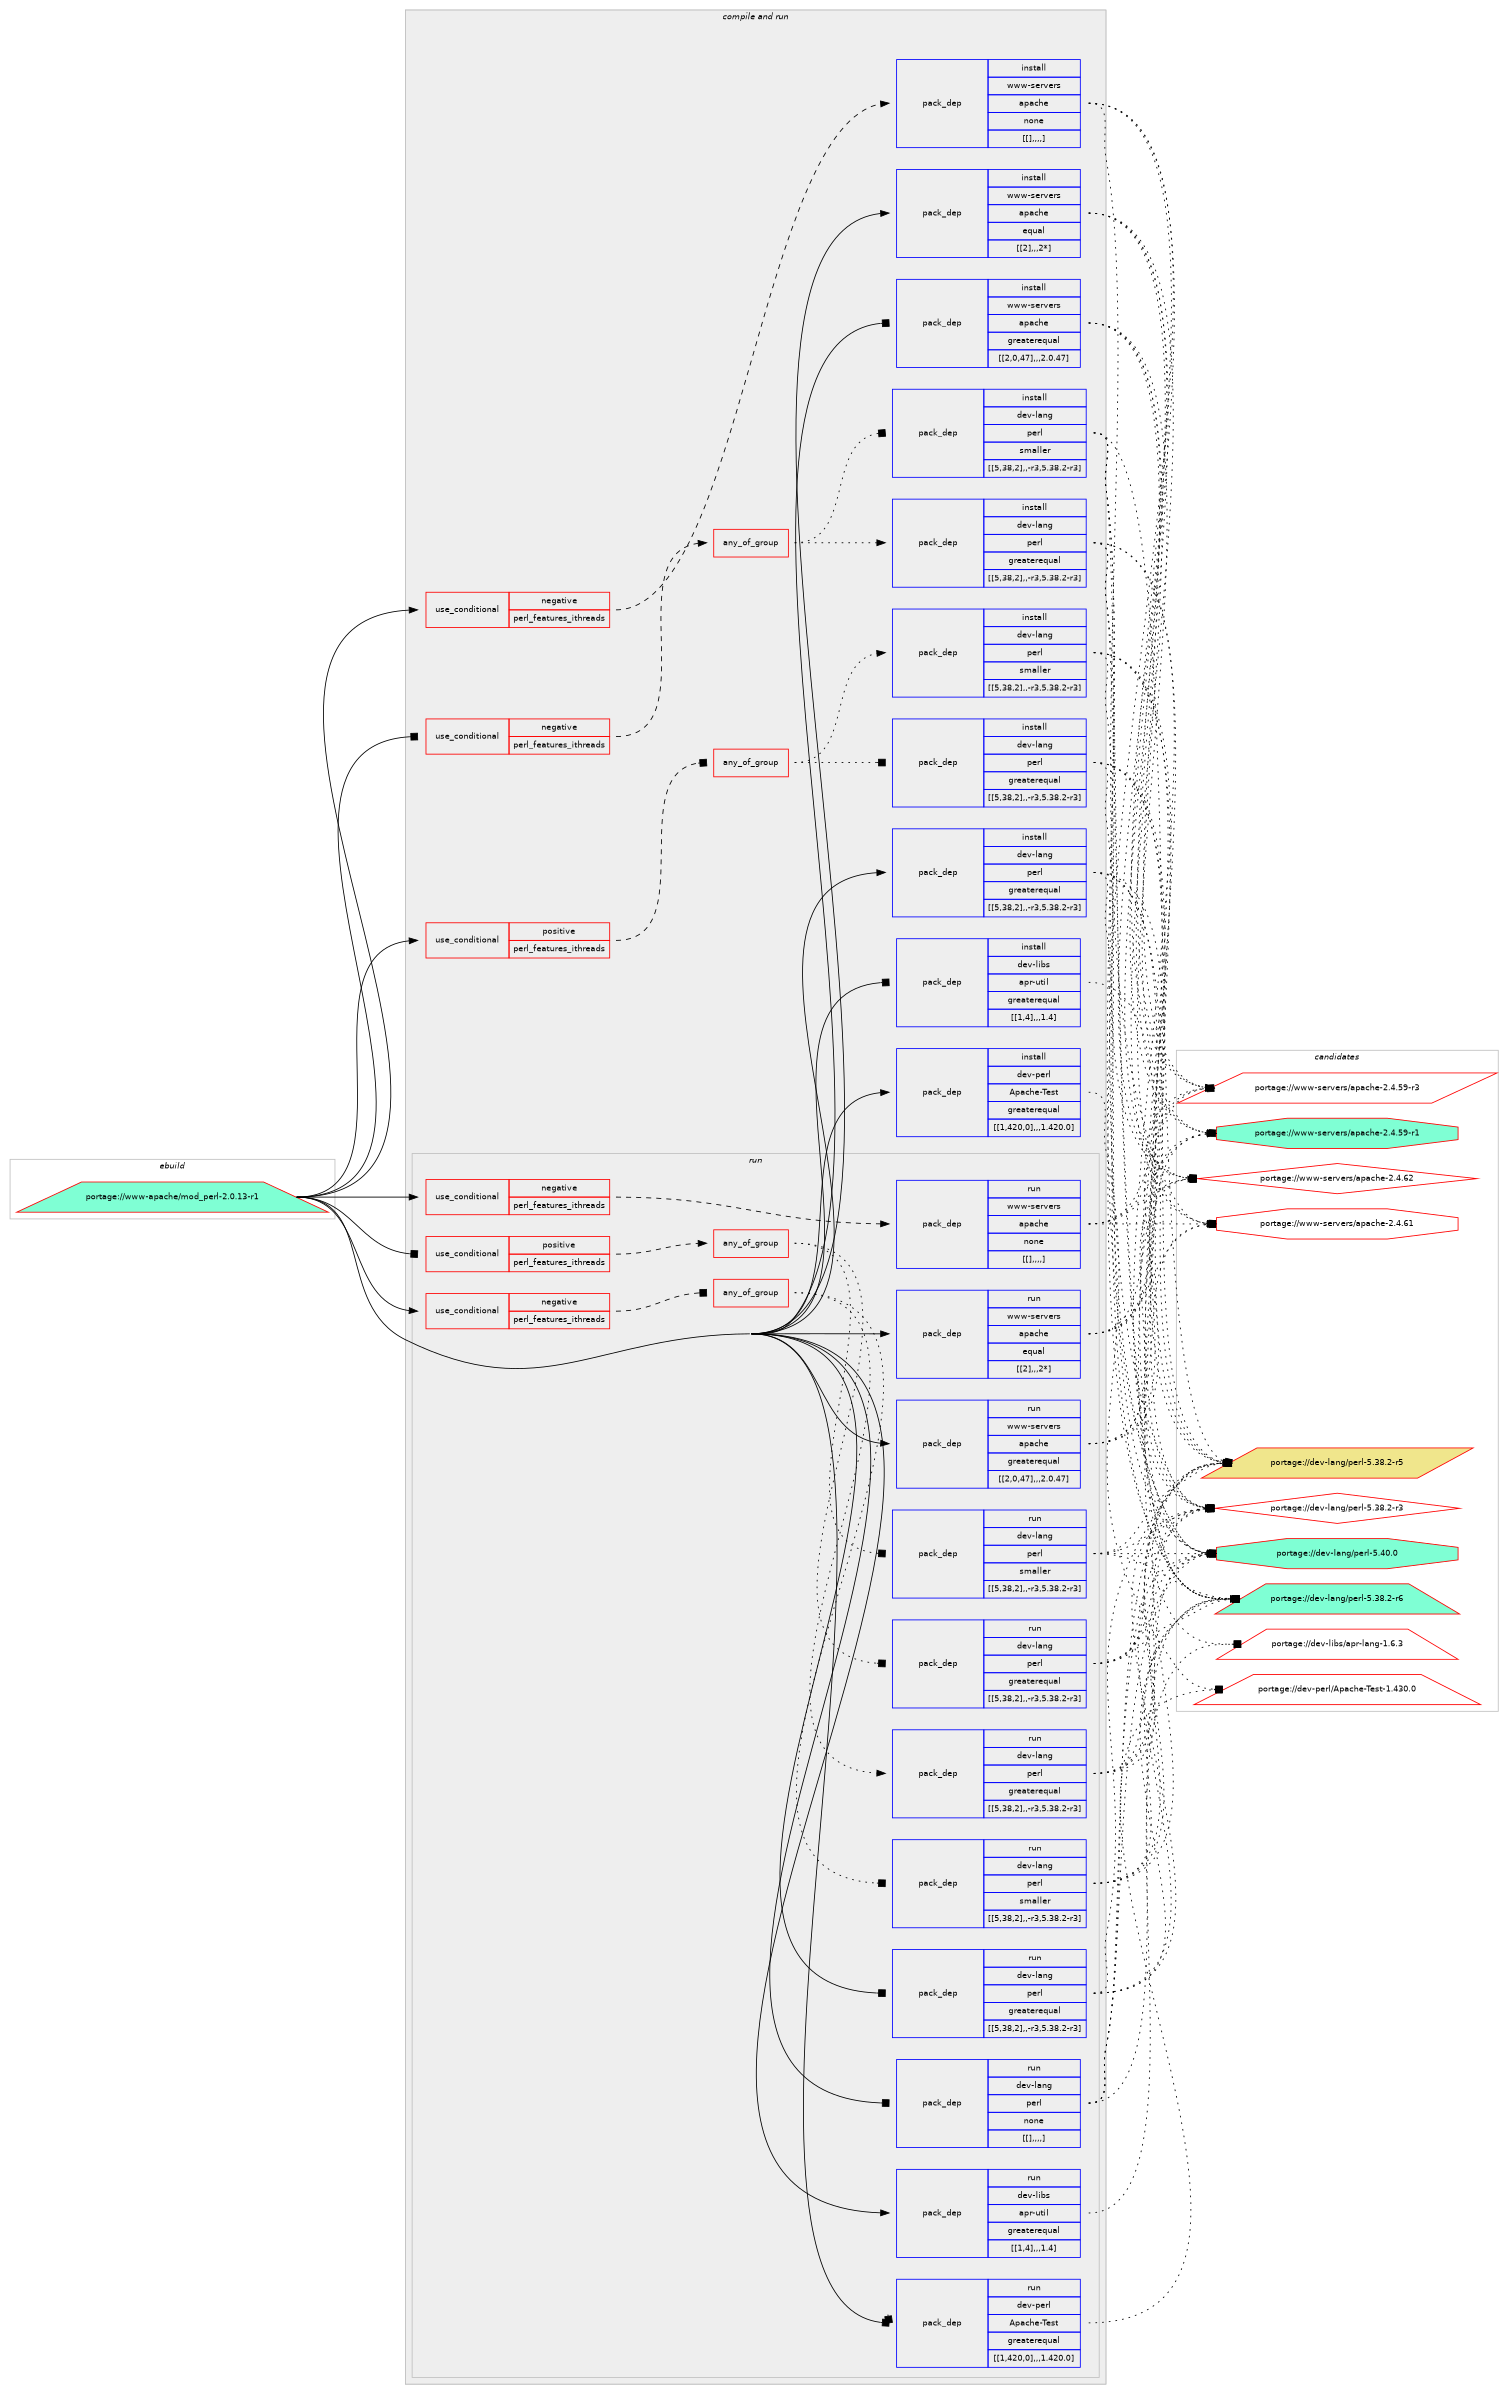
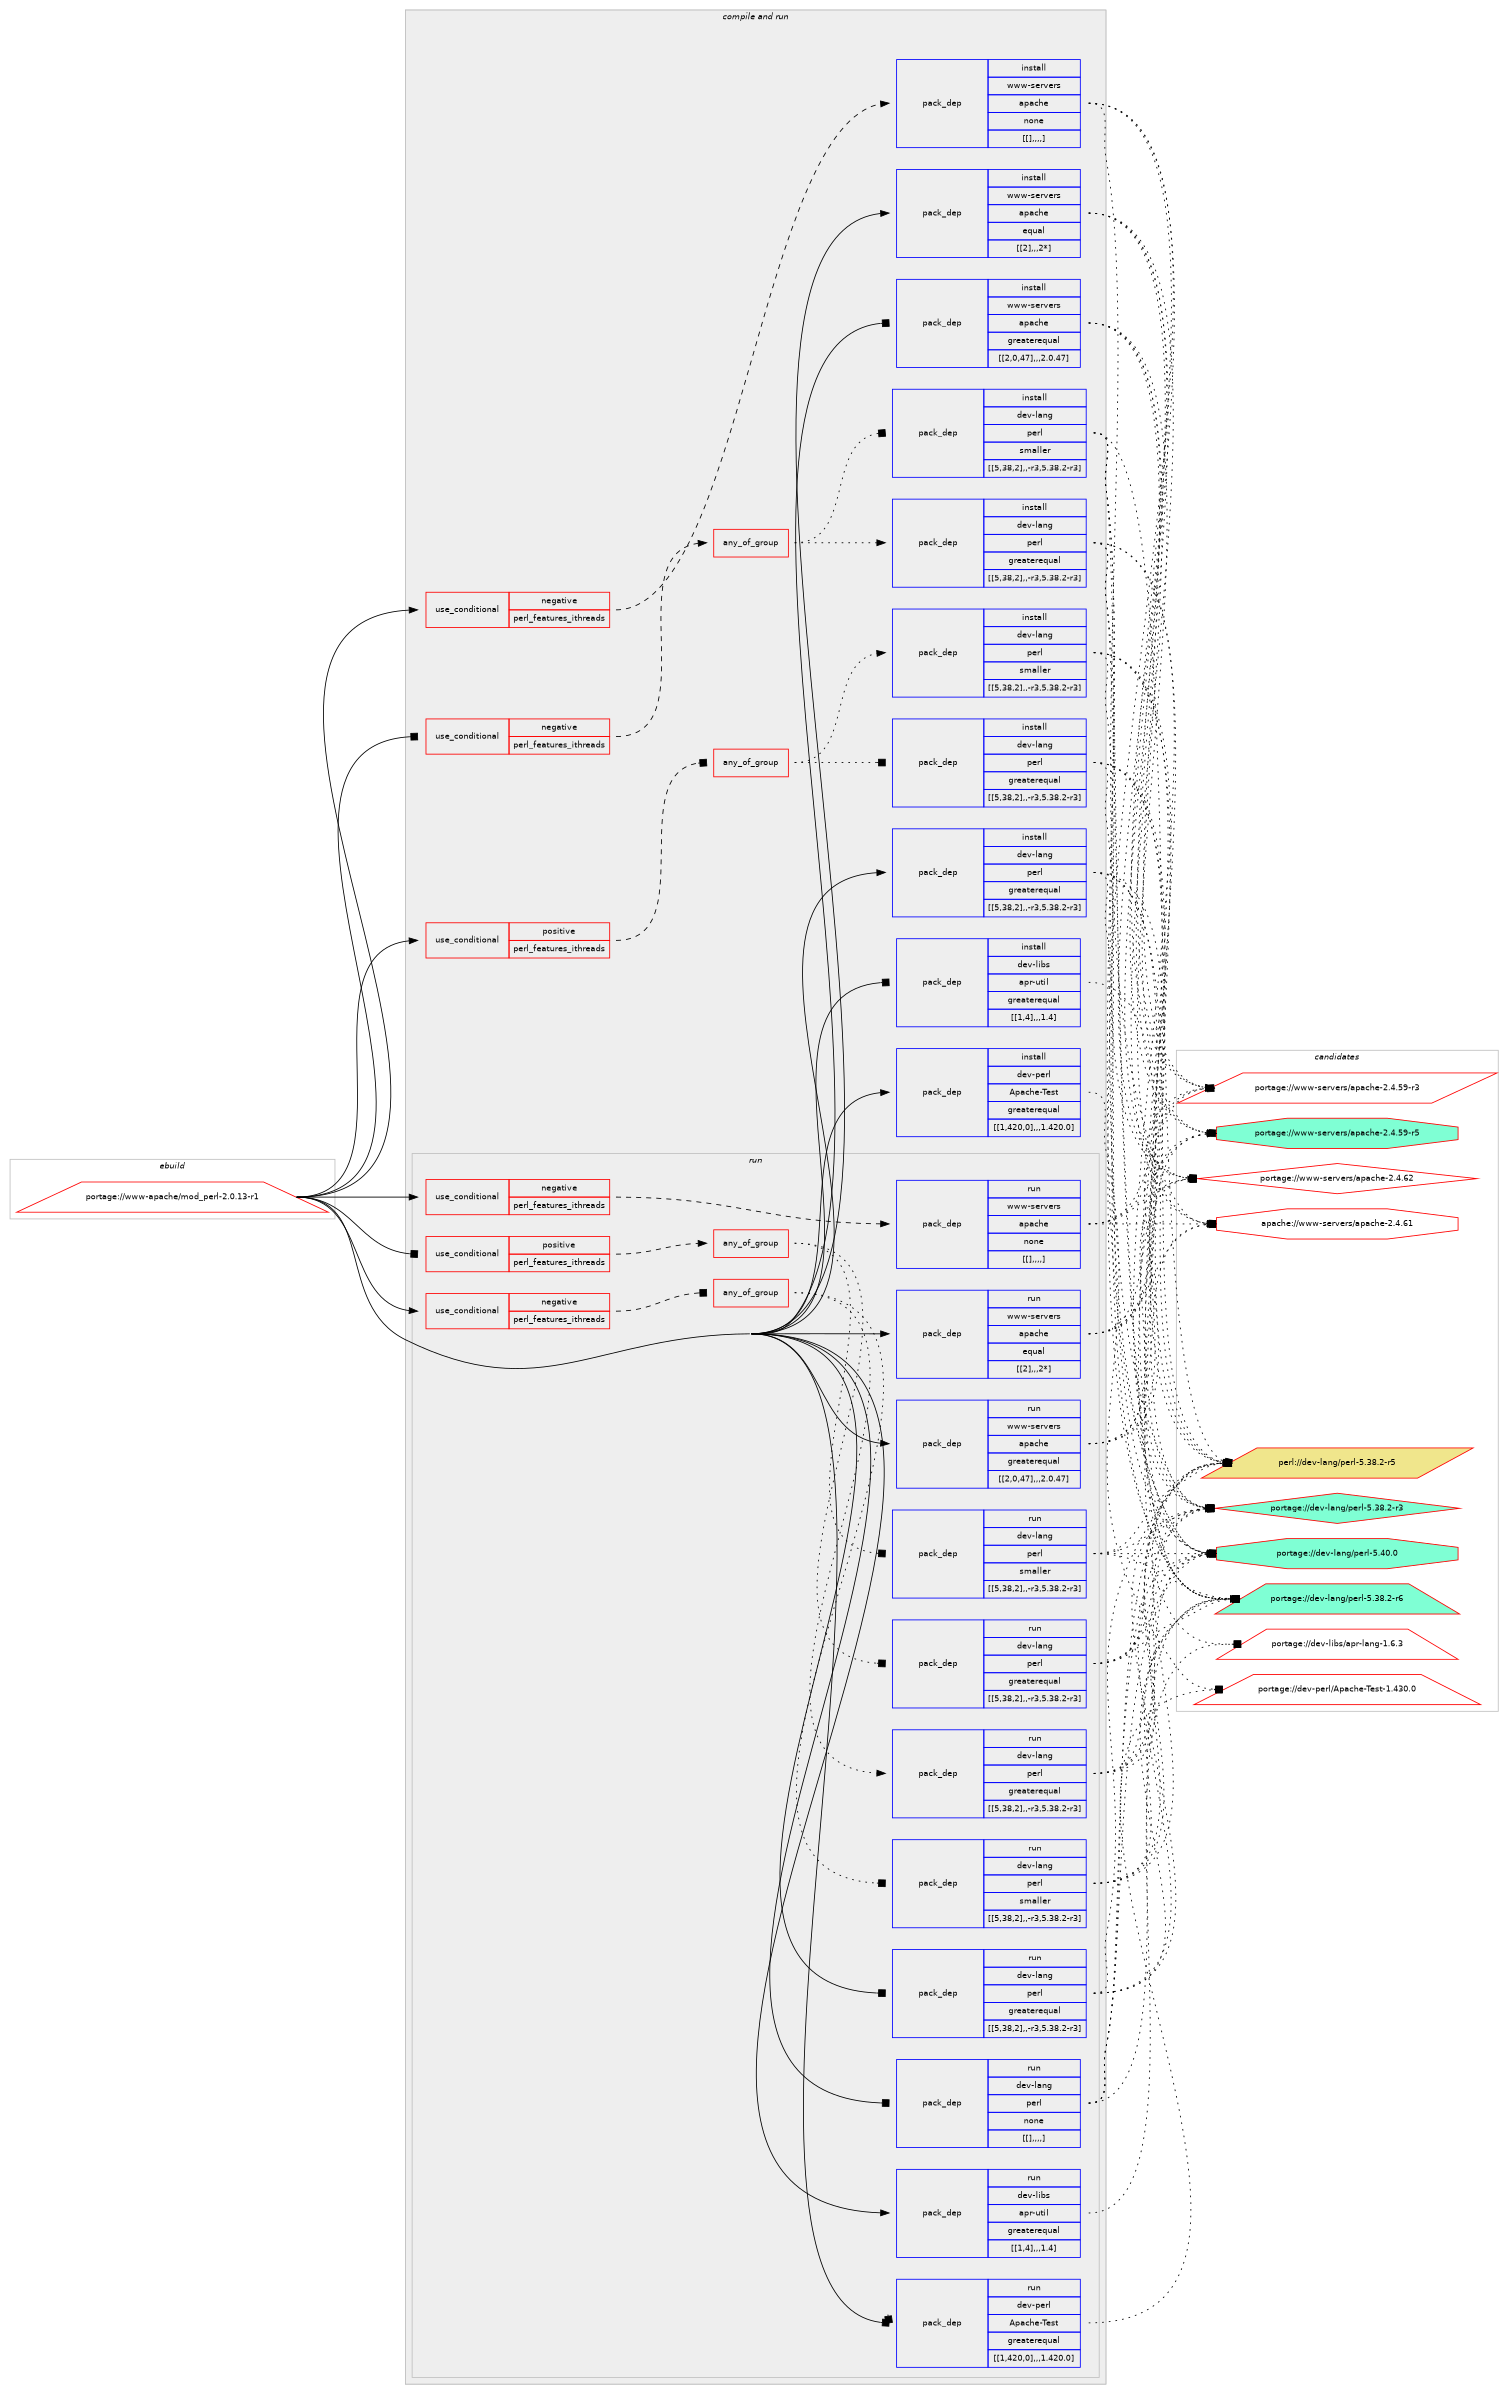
node "portage://www-servers/apache-2.4.59-r1": label "portage://www-servers/apache-2.4.59-r1" -> "portage://www-servers/apache-2.4.59-r5"
node "portage://www-apache/mod_perl-2.0.13-r1": fillcolor aquamarine -> white
node "portage://www-servers/apache-2.4.61": label "portage://www-servers/apache-2.4.61" -> "apache://www-servers/apache-2.4.61"
node "portage://dev-lang/perl-5.38.2-r5": label "portage://dev-lang/perl-5.38.2-r5" -> "perl://dev-lang/perl-5.38.2-r5"
node "portage://dev-lang/perl-5.38.2-r3": fillcolor white -> aquamarine
